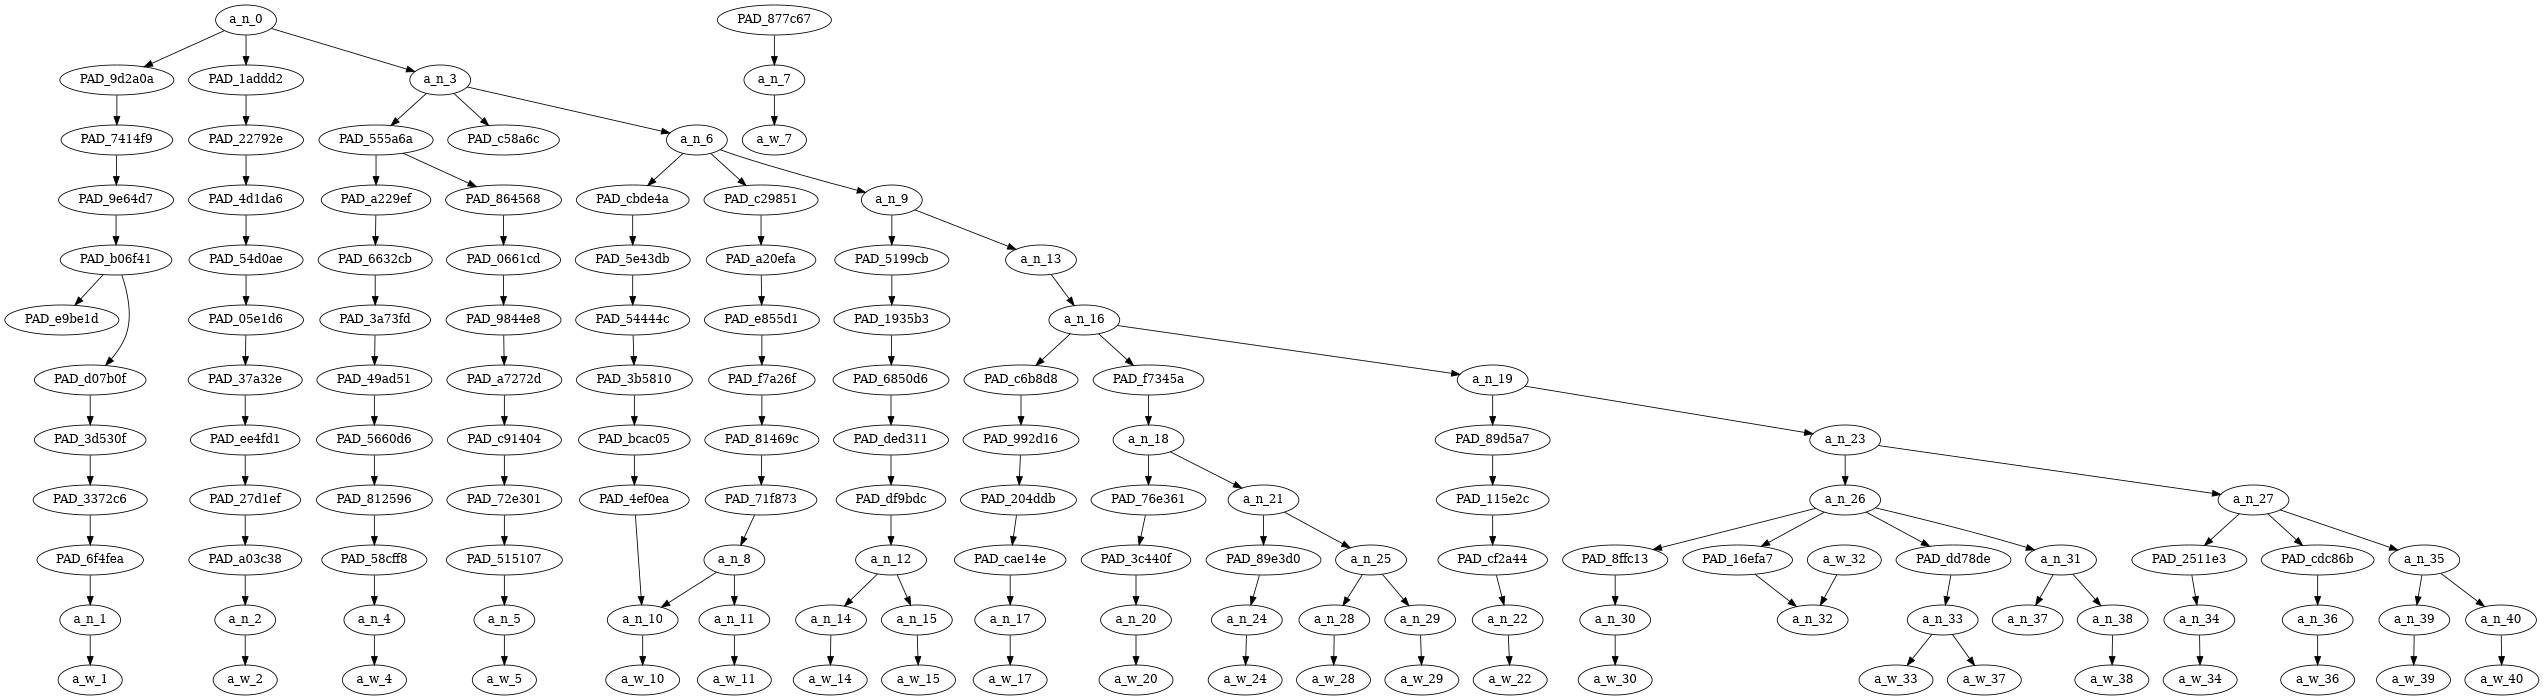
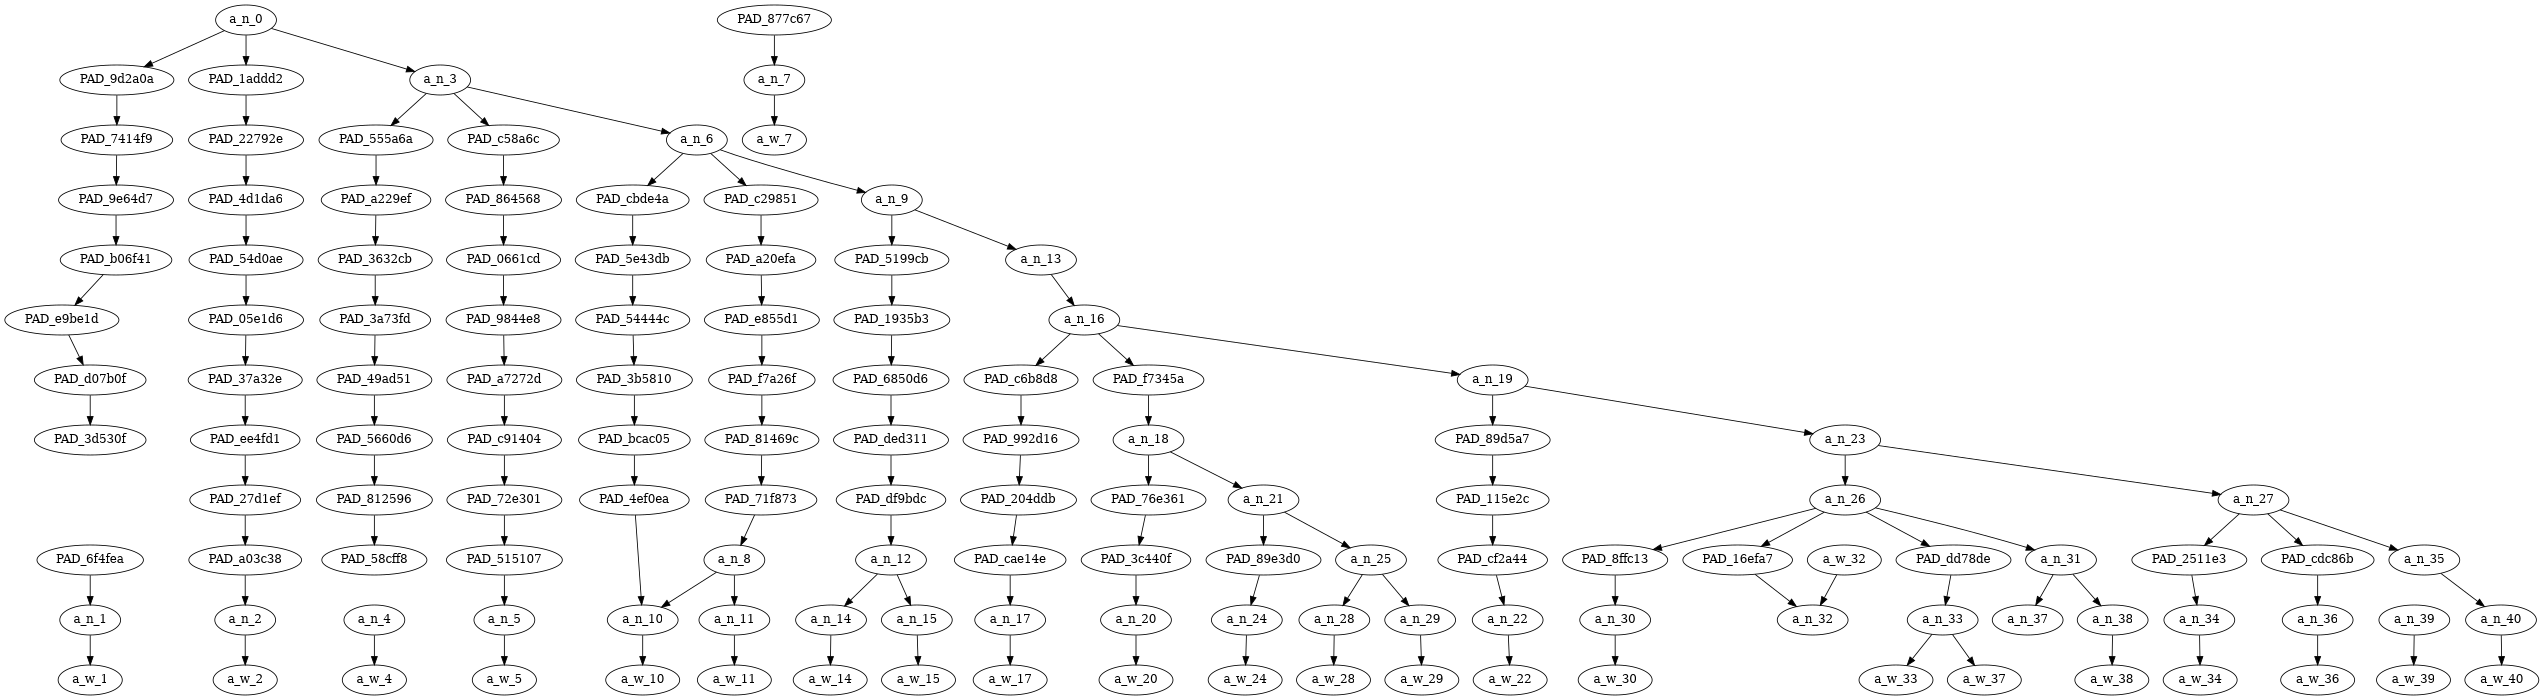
edge "PAD_555a6a" -> "PAD_864568": now "PAD_c58a6c" -> "PAD_864568"
node "PAD_6632cb": label "PAD_6632cb" -> "PAD_3632cb"
edge "PAD_b06f41" -> "PAD_d07b0f": now "PAD_e9be1d" -> "PAD_d07b0f"
node "PAD_3372c6": removed
edge "PAD_58cff8" -> "a_n_4": removed
edge "a_n_35" -> "a_n_39": removed
